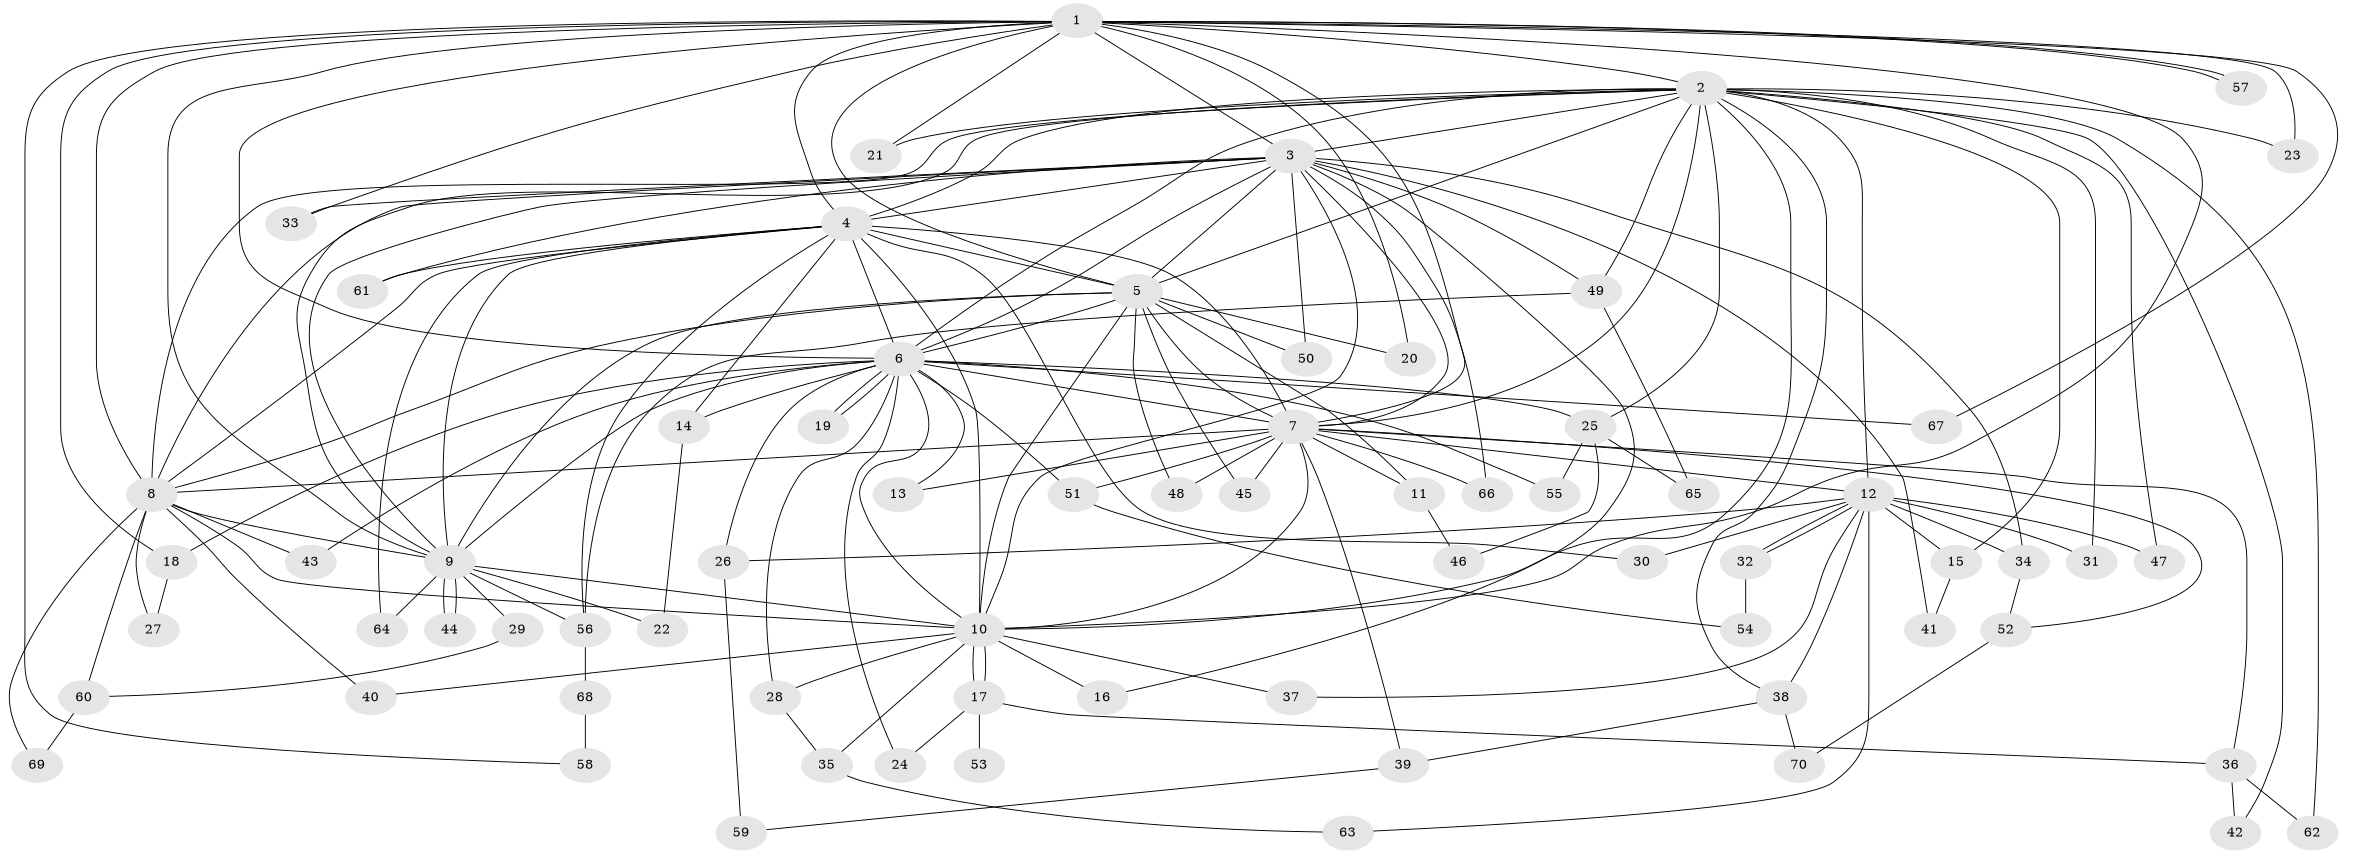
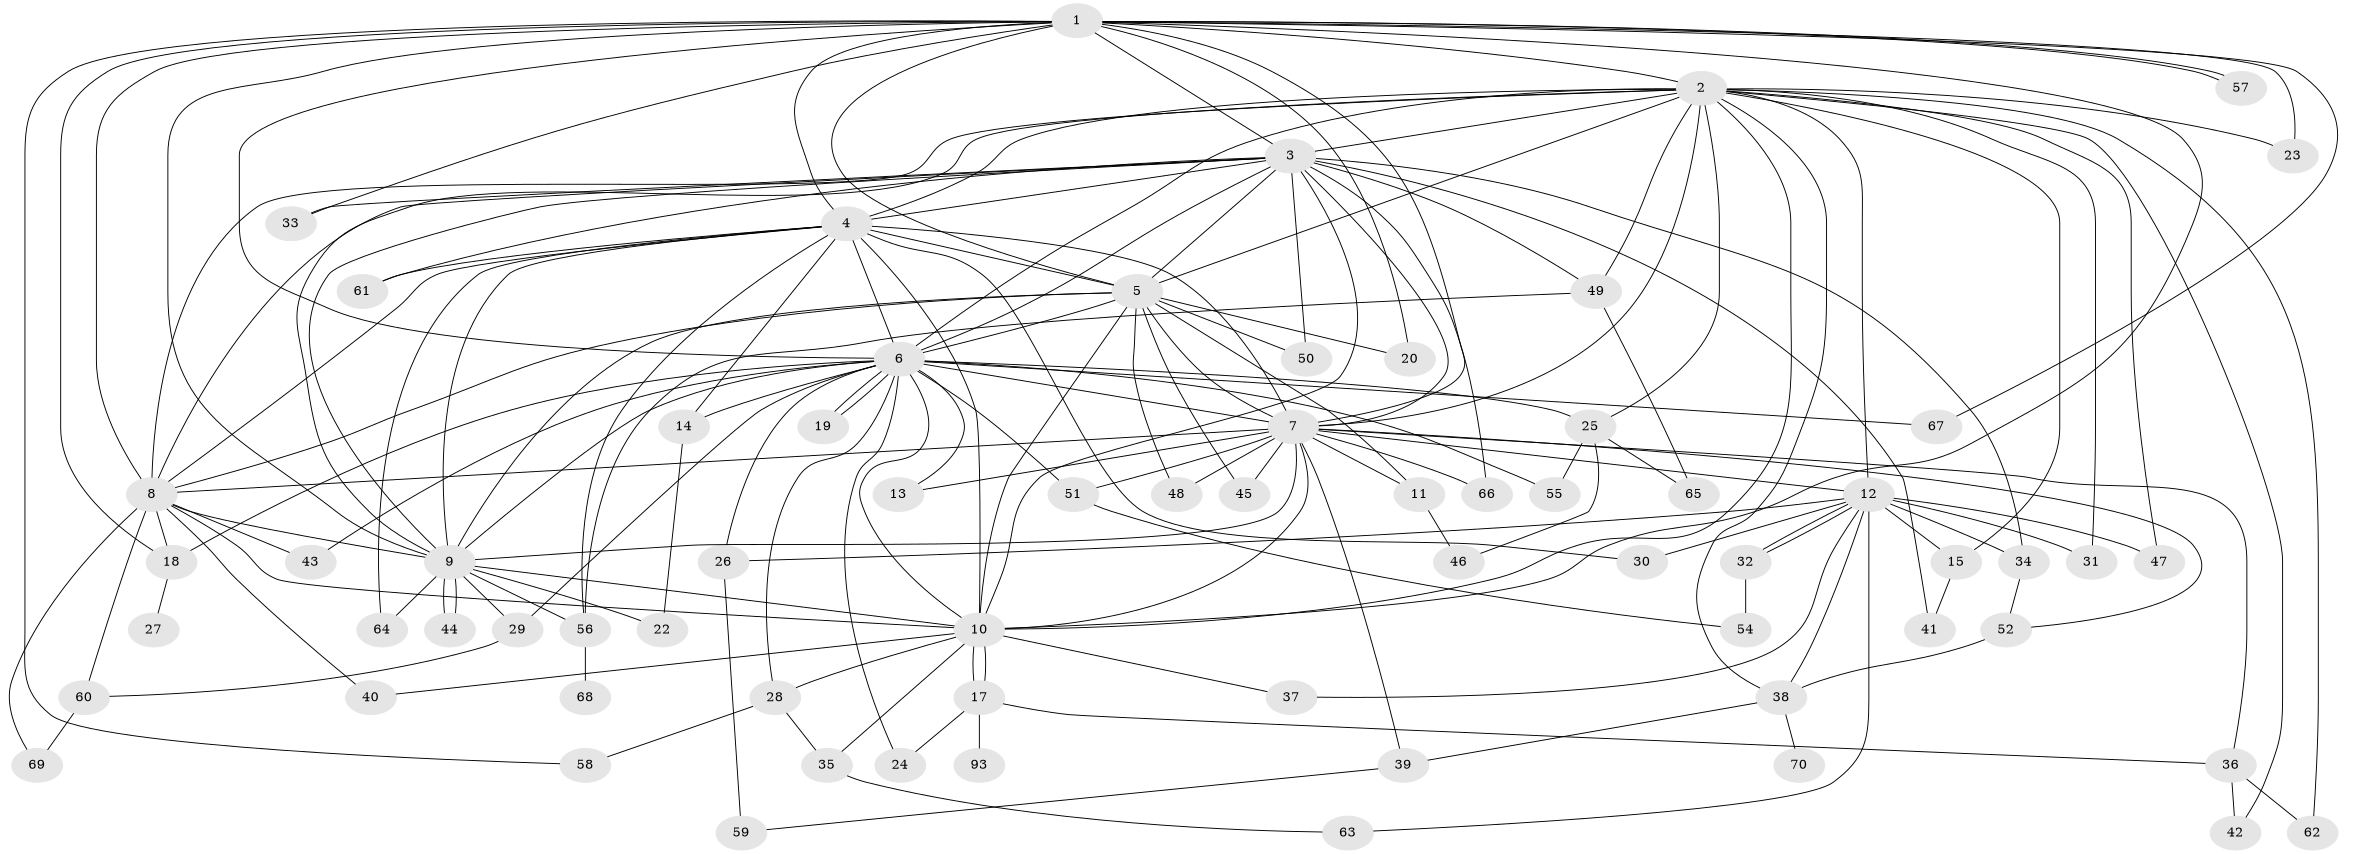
node "21": removed
edge "6" -- "29": added
edge "7" -- "9": added
edge "8" -- "27": now "8" -- "18"
node "16": removed
edge "52" -- "70": now "52" -- "38"
edge "68" -- "58": now "28" -- "58"
node "53": label "53" -> "93"
